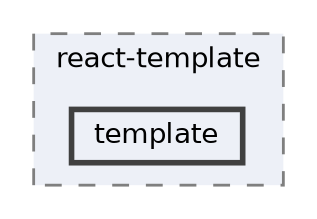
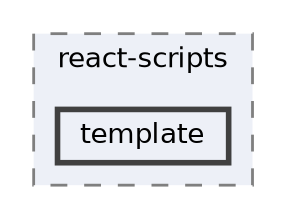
cluster "react-template": label "react-template" -> "react-scripts"
